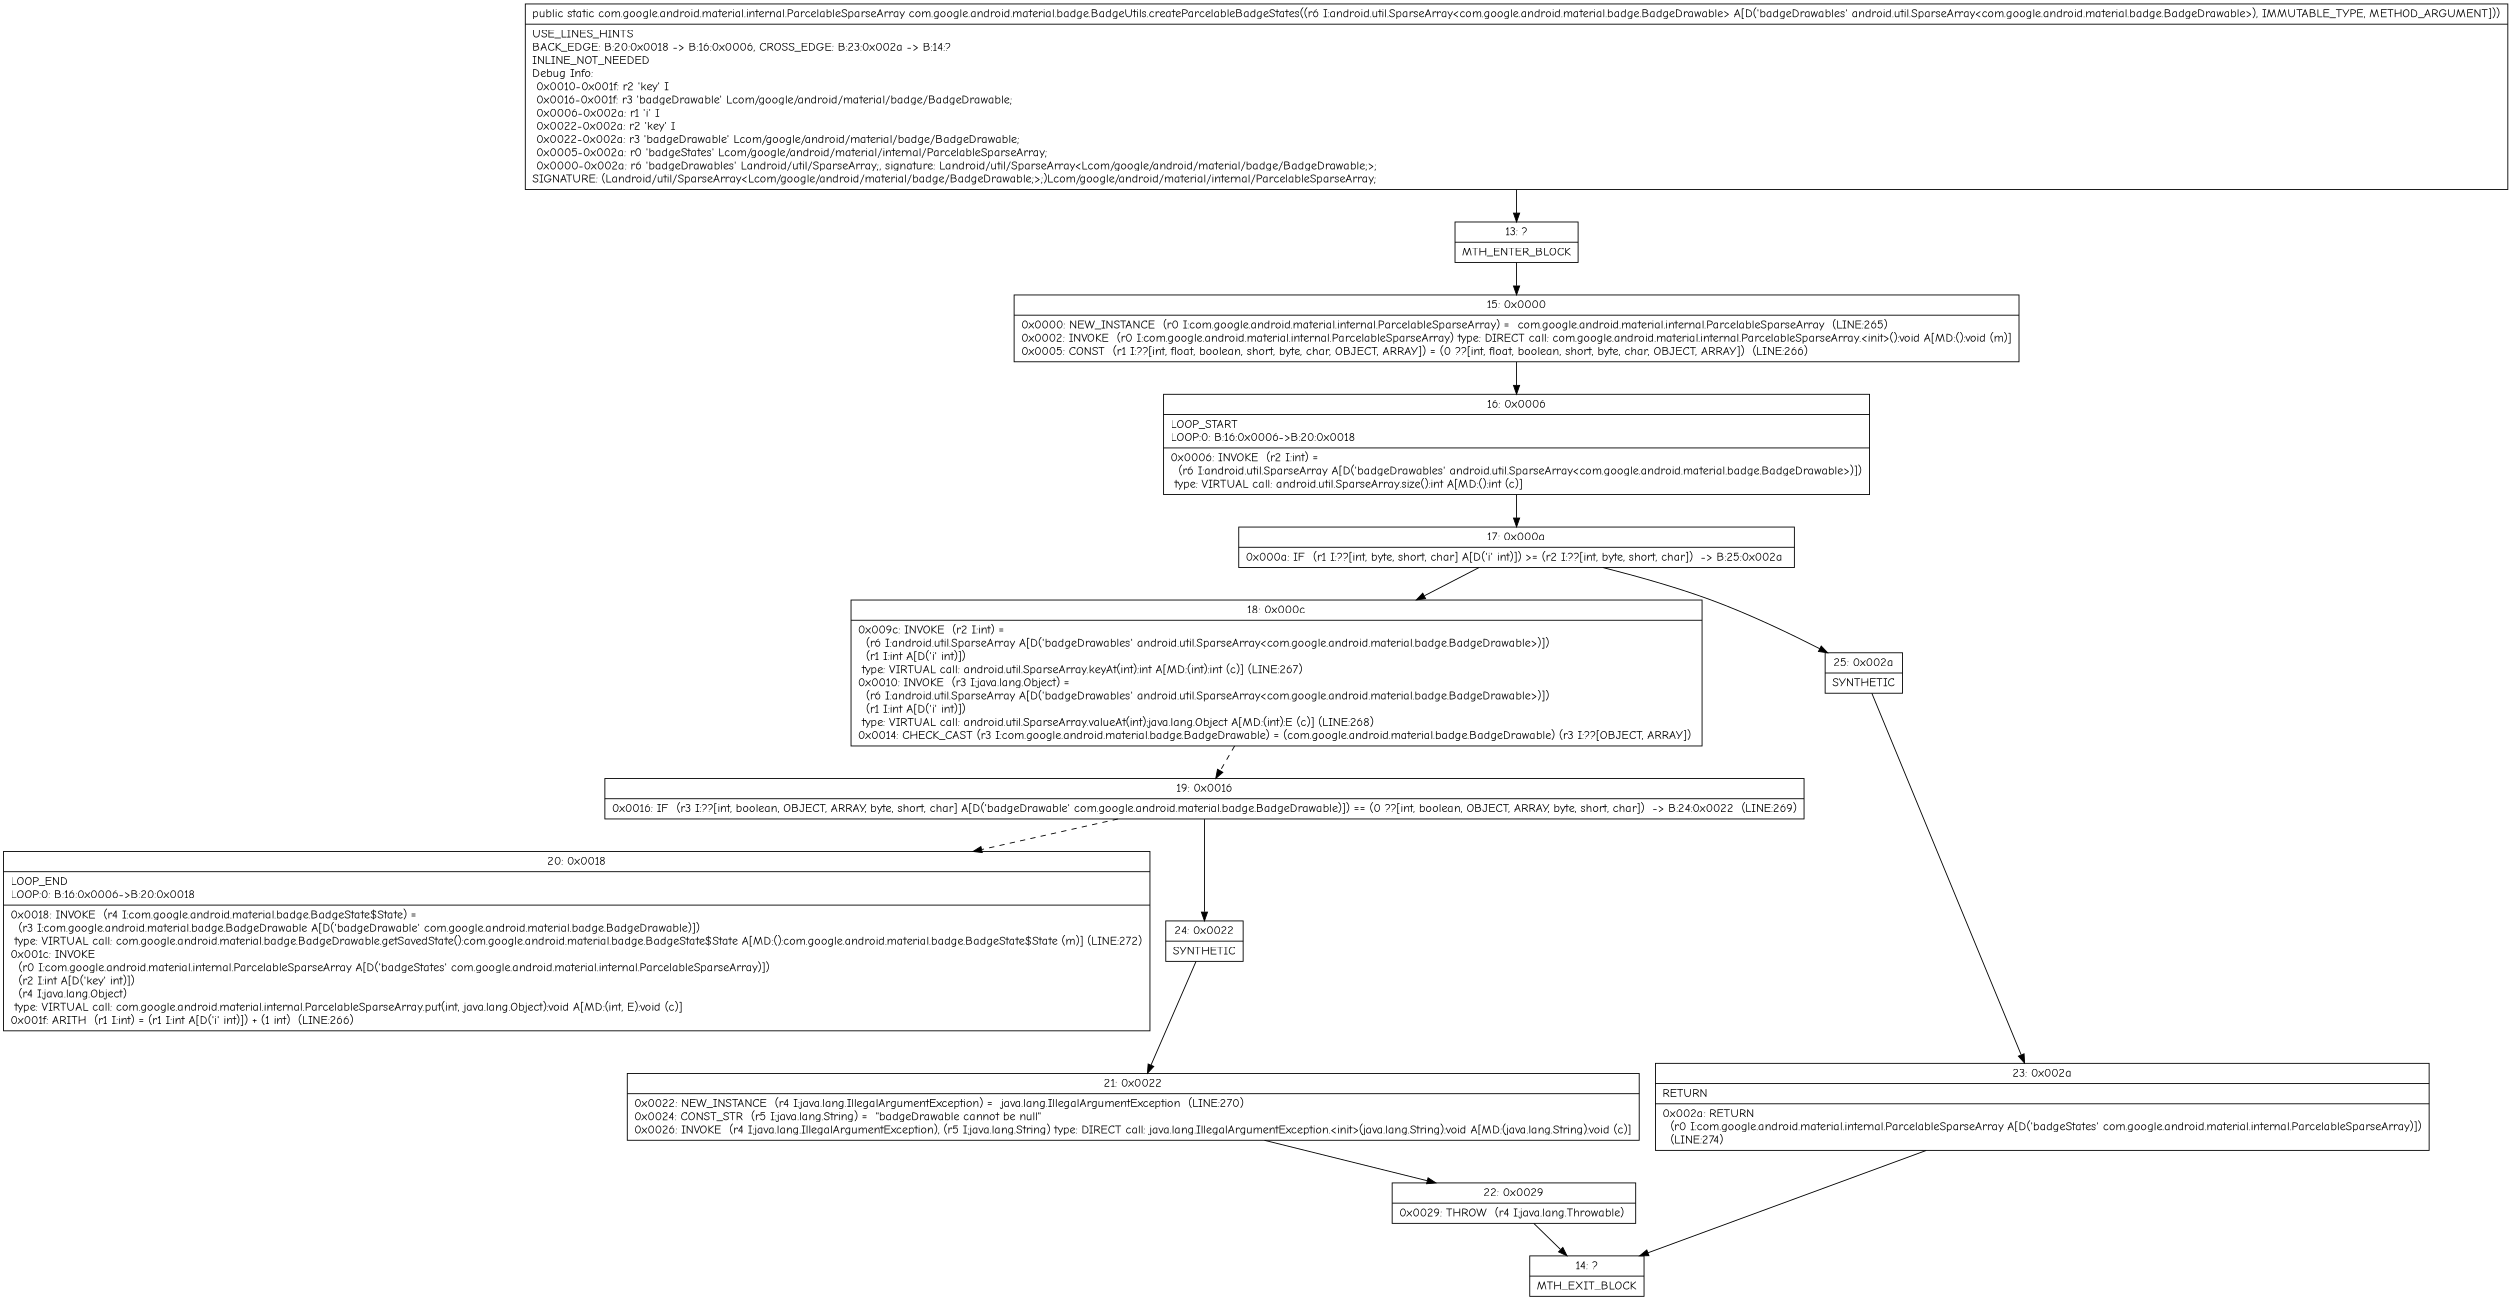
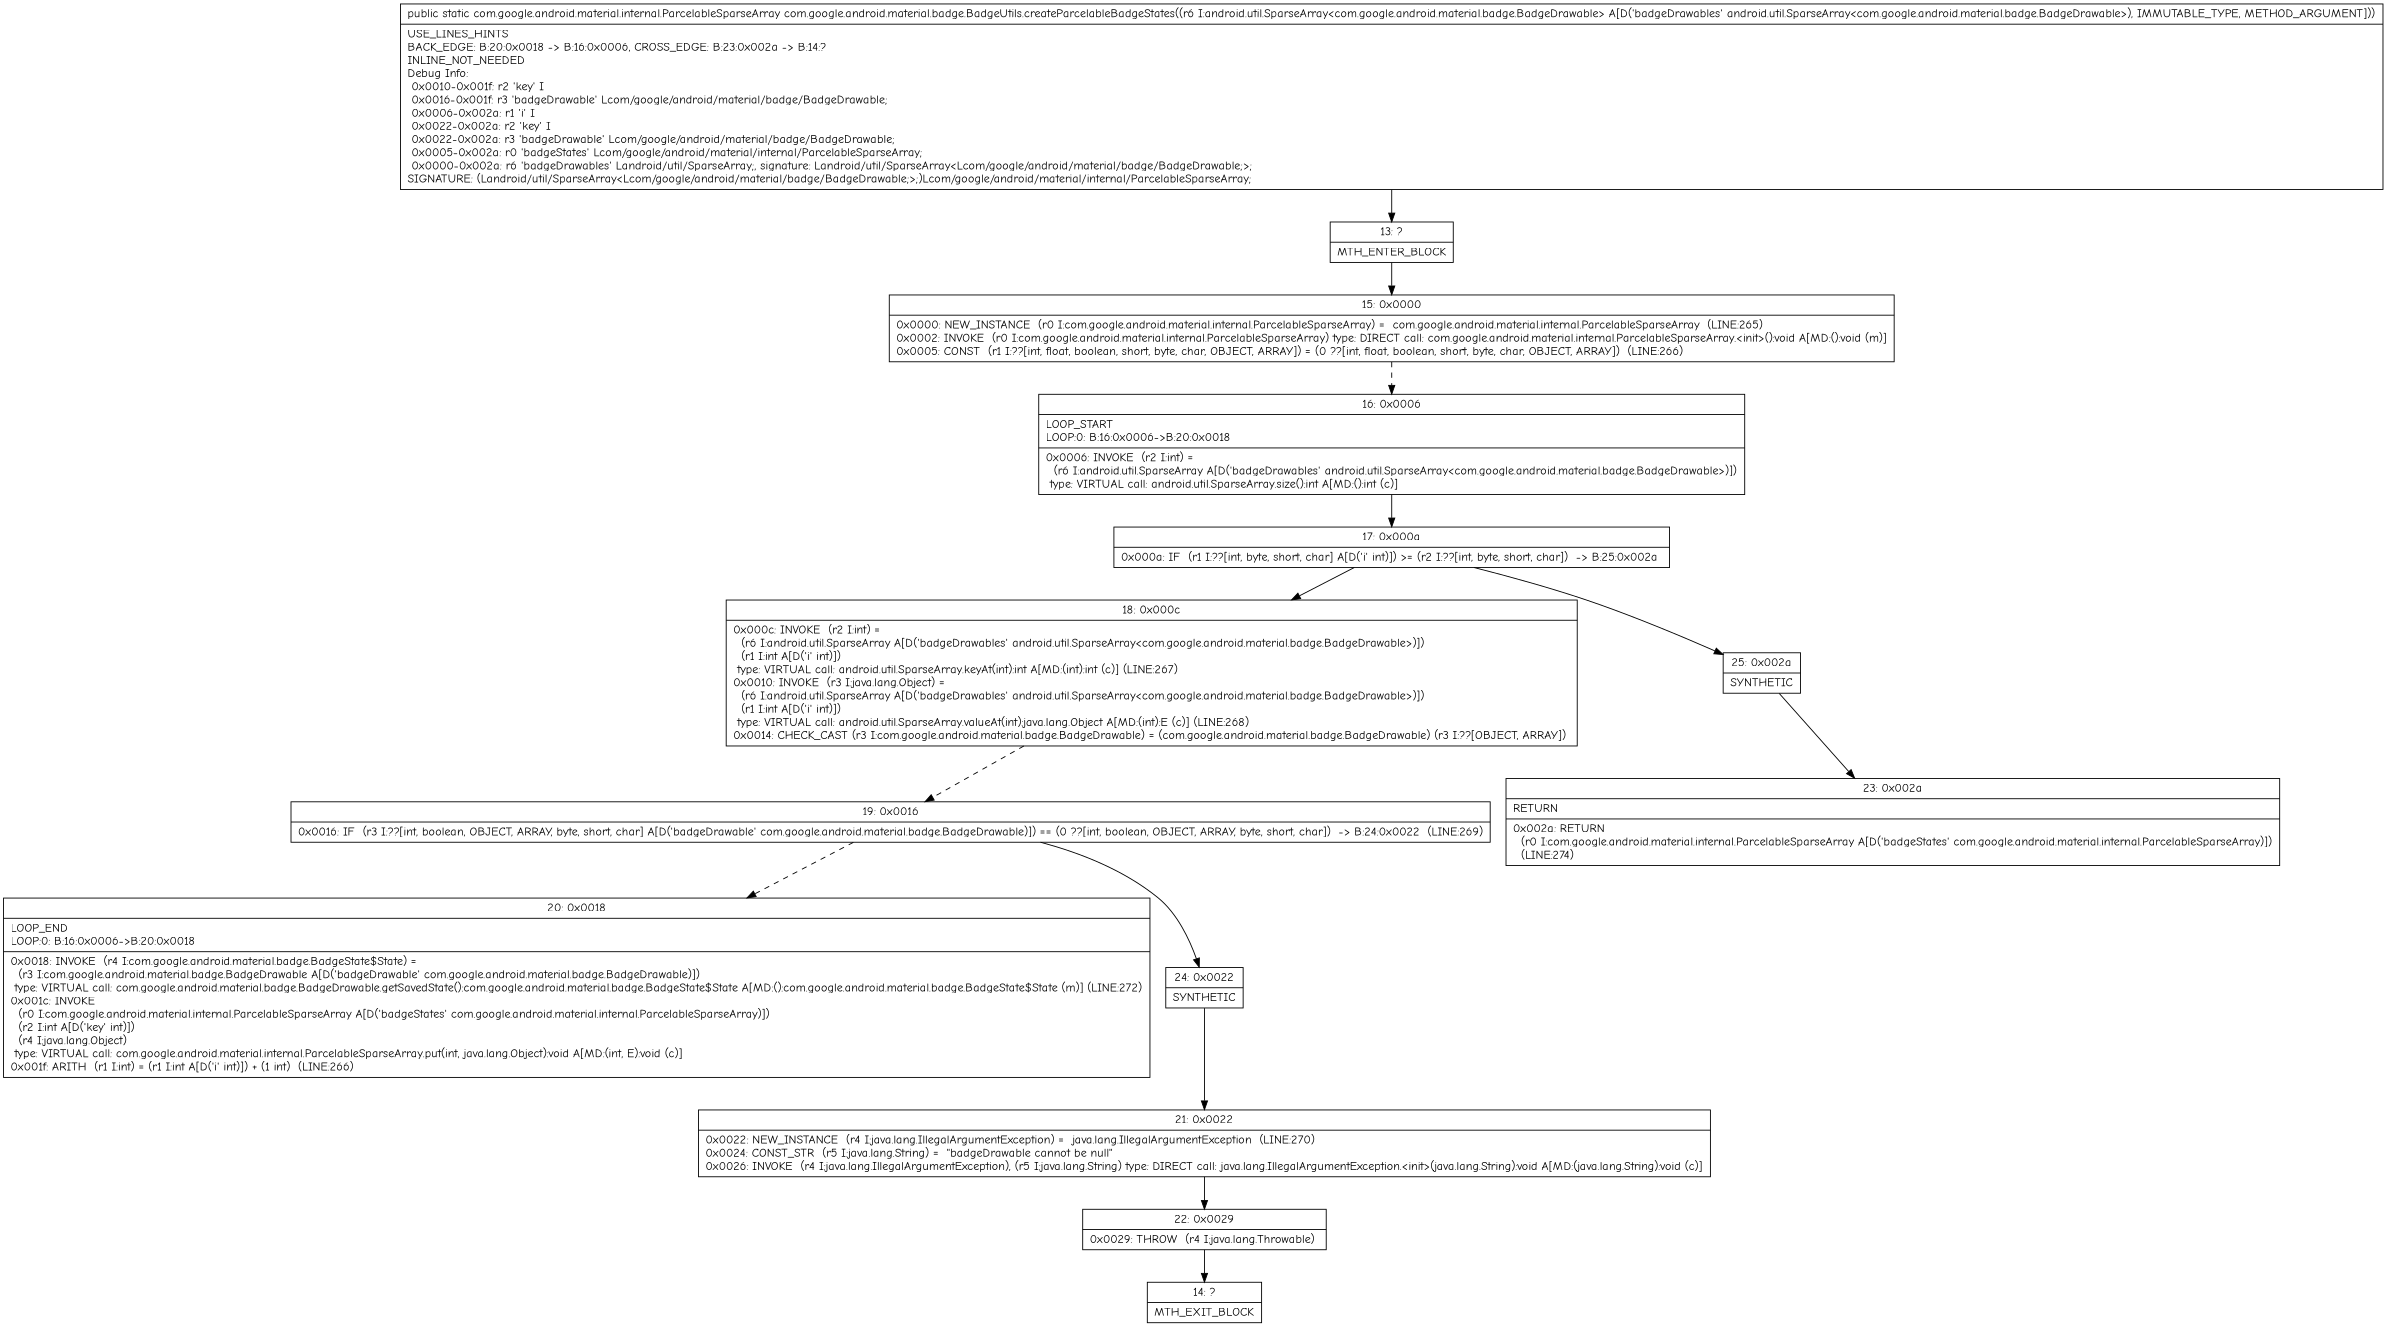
edge "15: 0x0000" -> "16: 0x0006": style solid -> dashed
node "18: 0x000c": text "0x009c: INVOKE  (r2 I:int) =" -> "0x000c: INVOKE  (r2 I:int) ="
edge "23: 0x002a" -> "14: ?": removed
